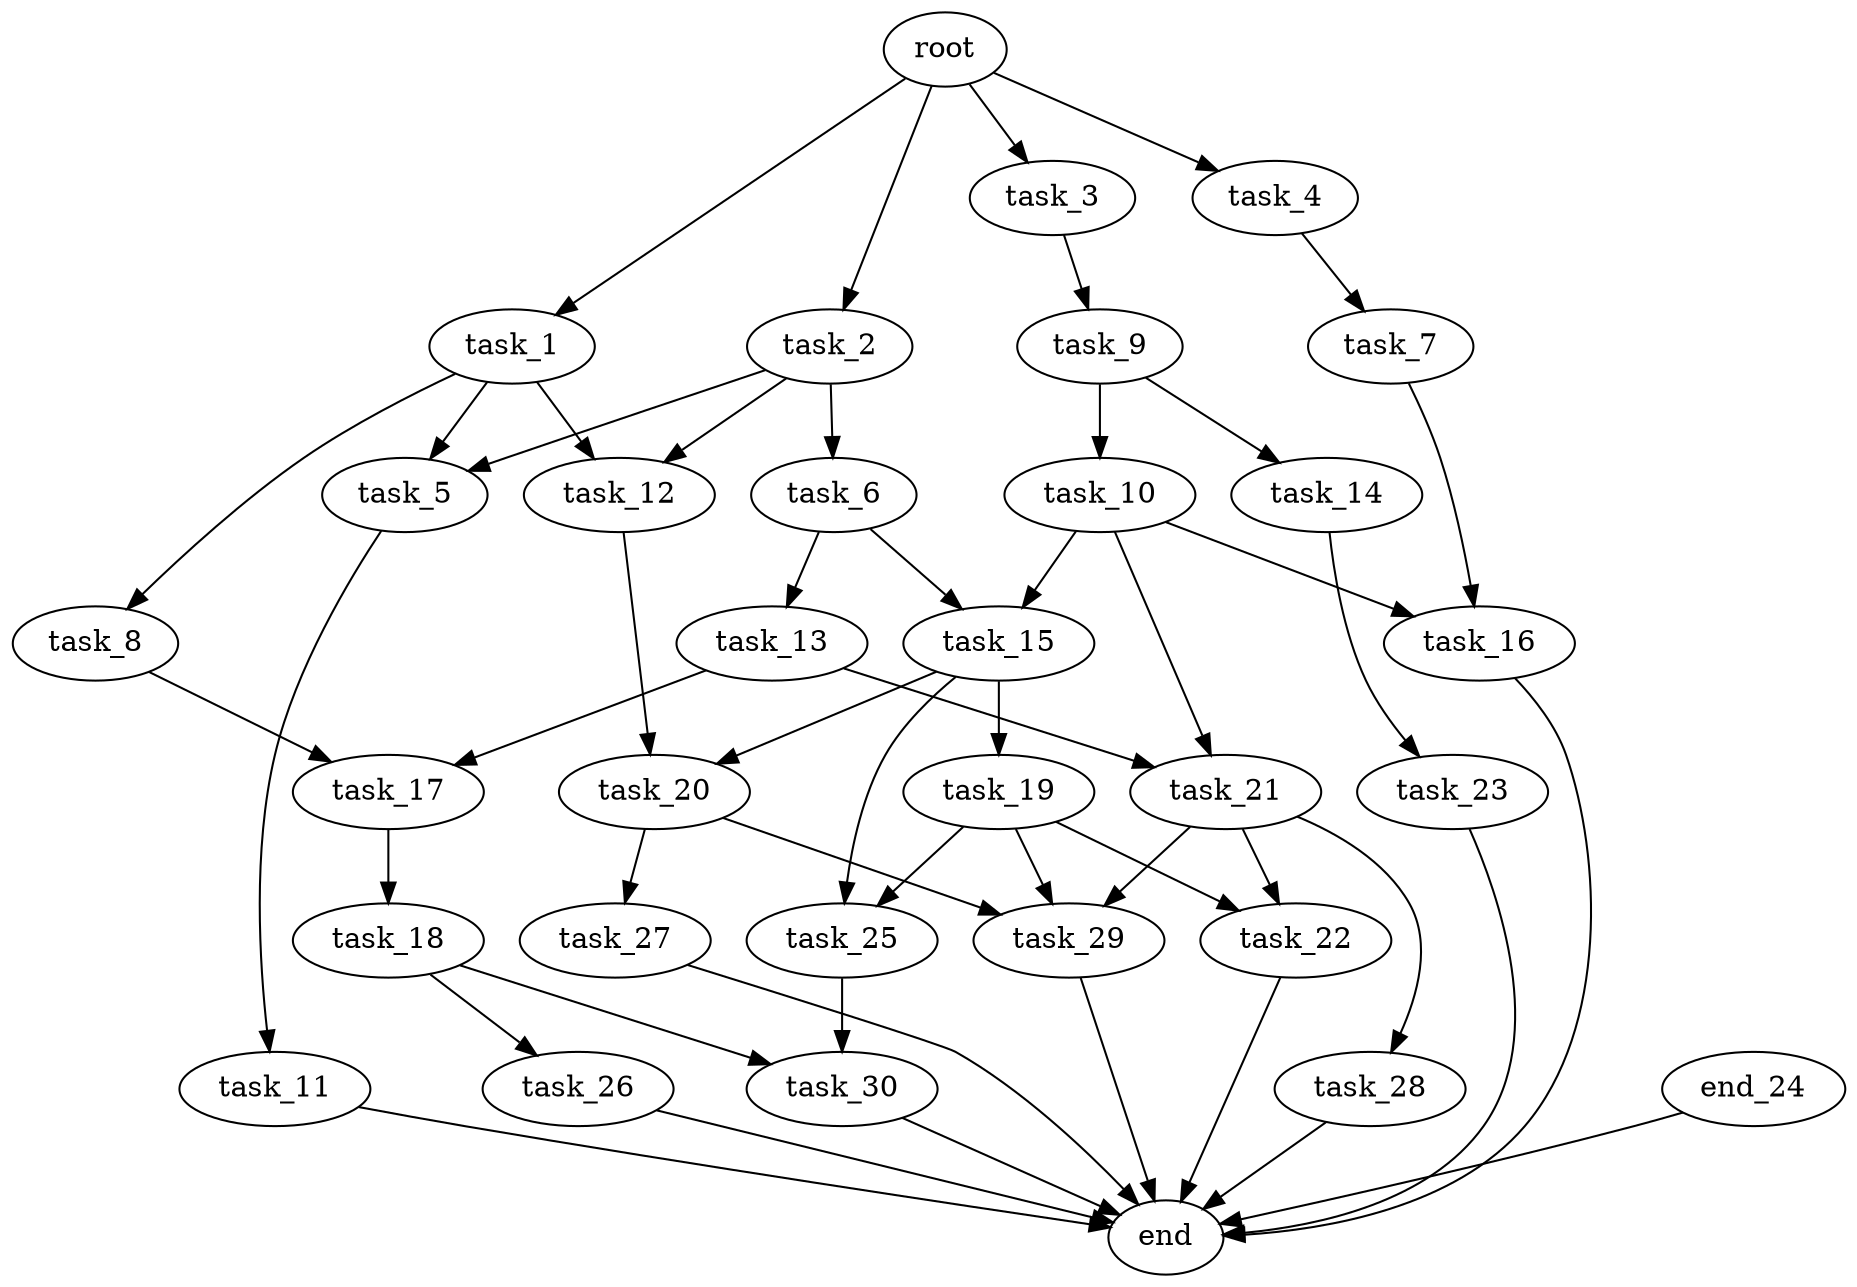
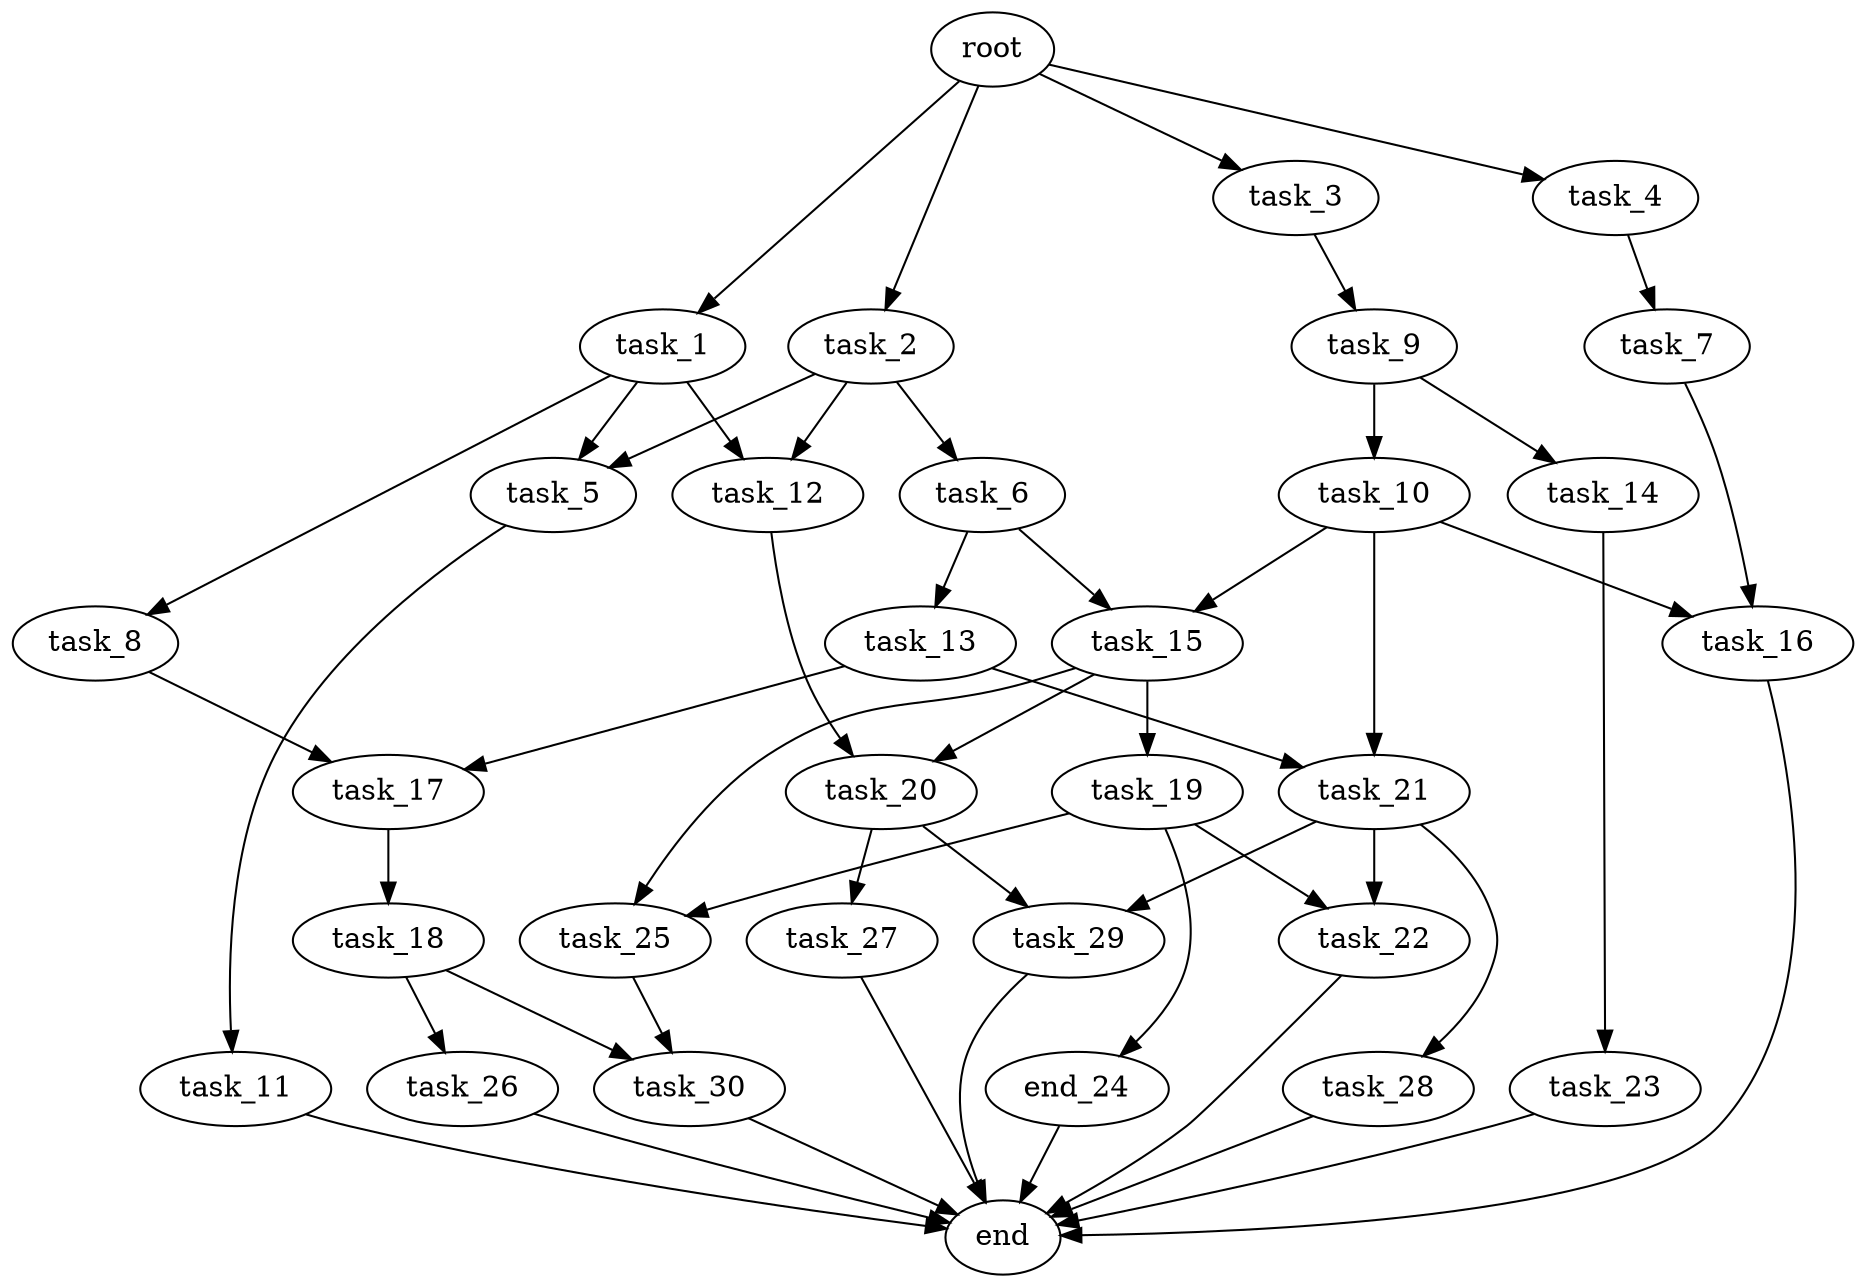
edge "task_19" -> "task_29": now "task_19" -> "end_24"
